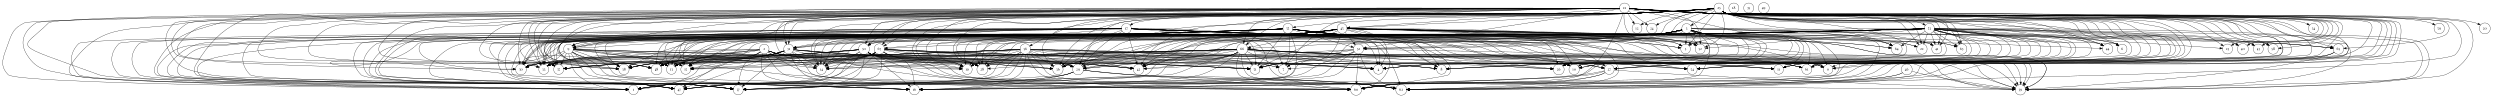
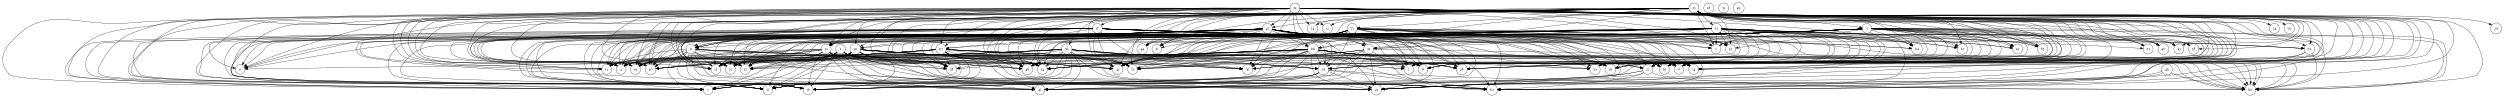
edge "21" -> "19": added
